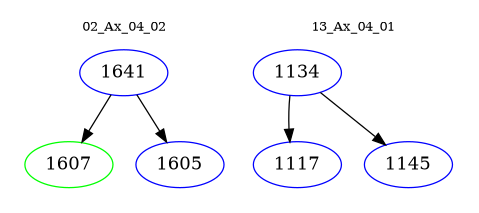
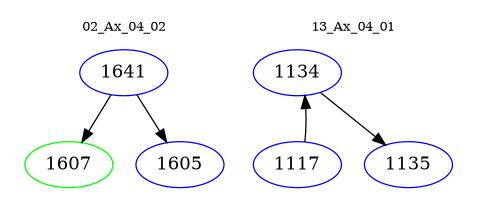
edge "1134" -> "1117": reversed
node "1145": label "1145" -> "1135"
